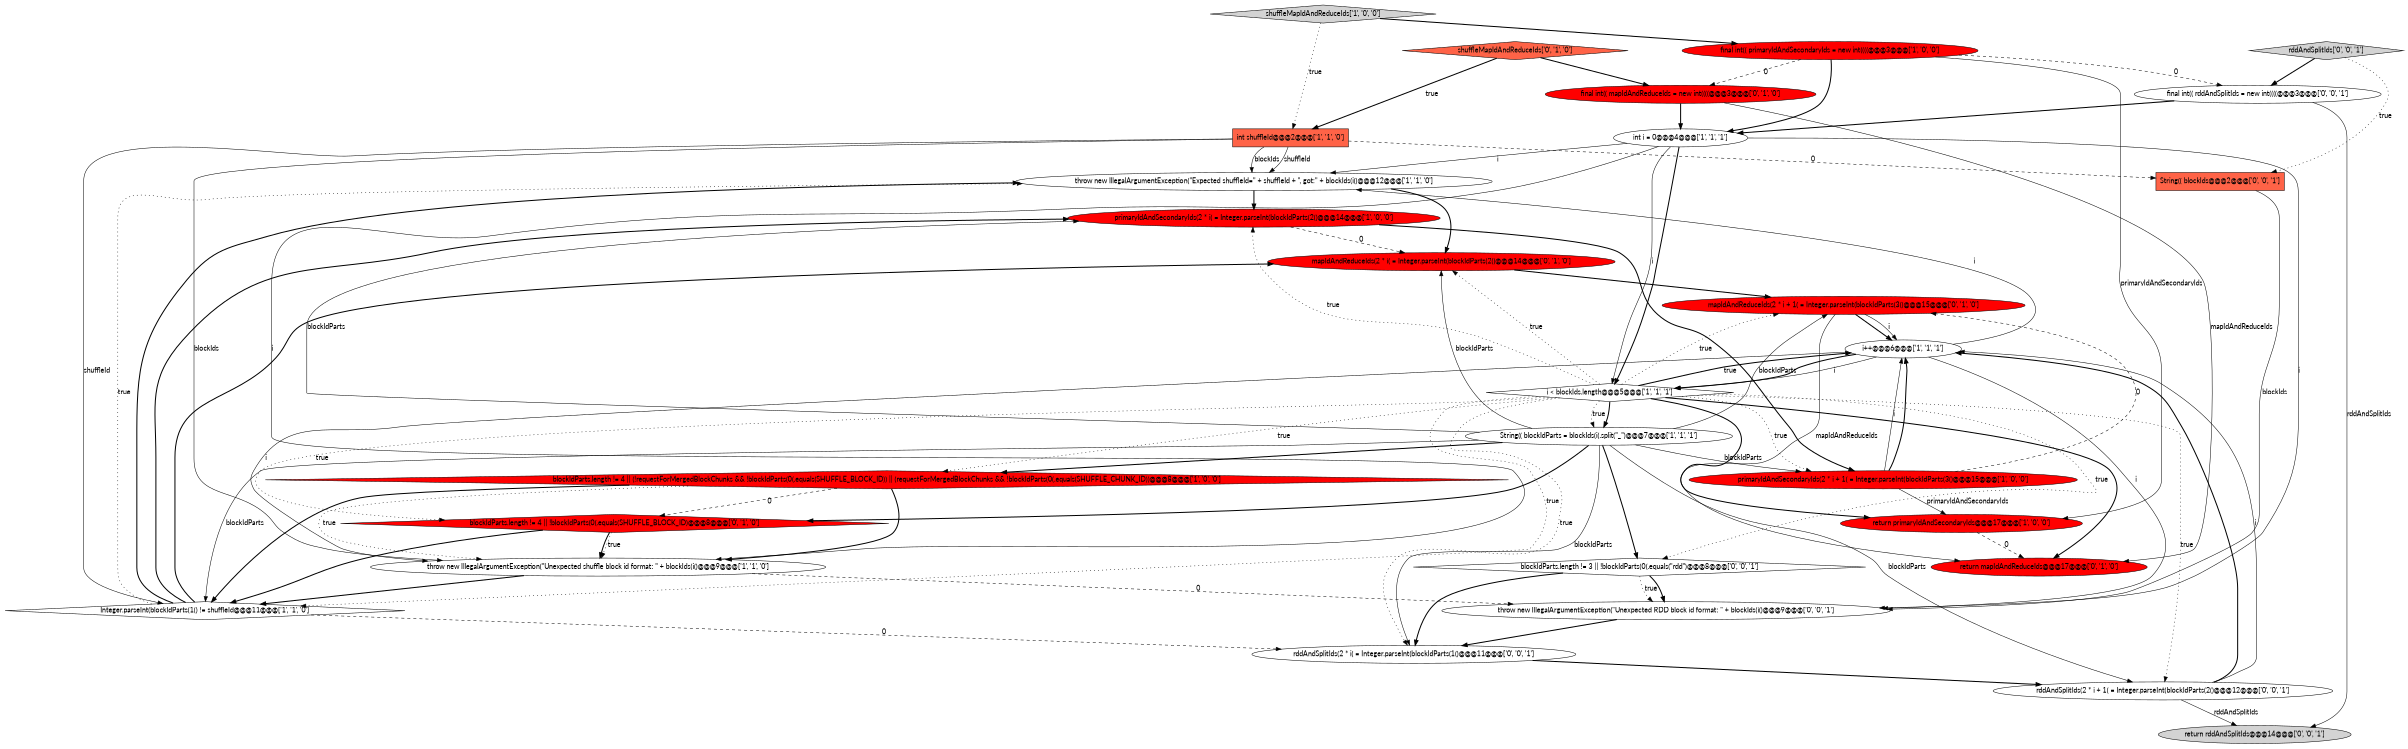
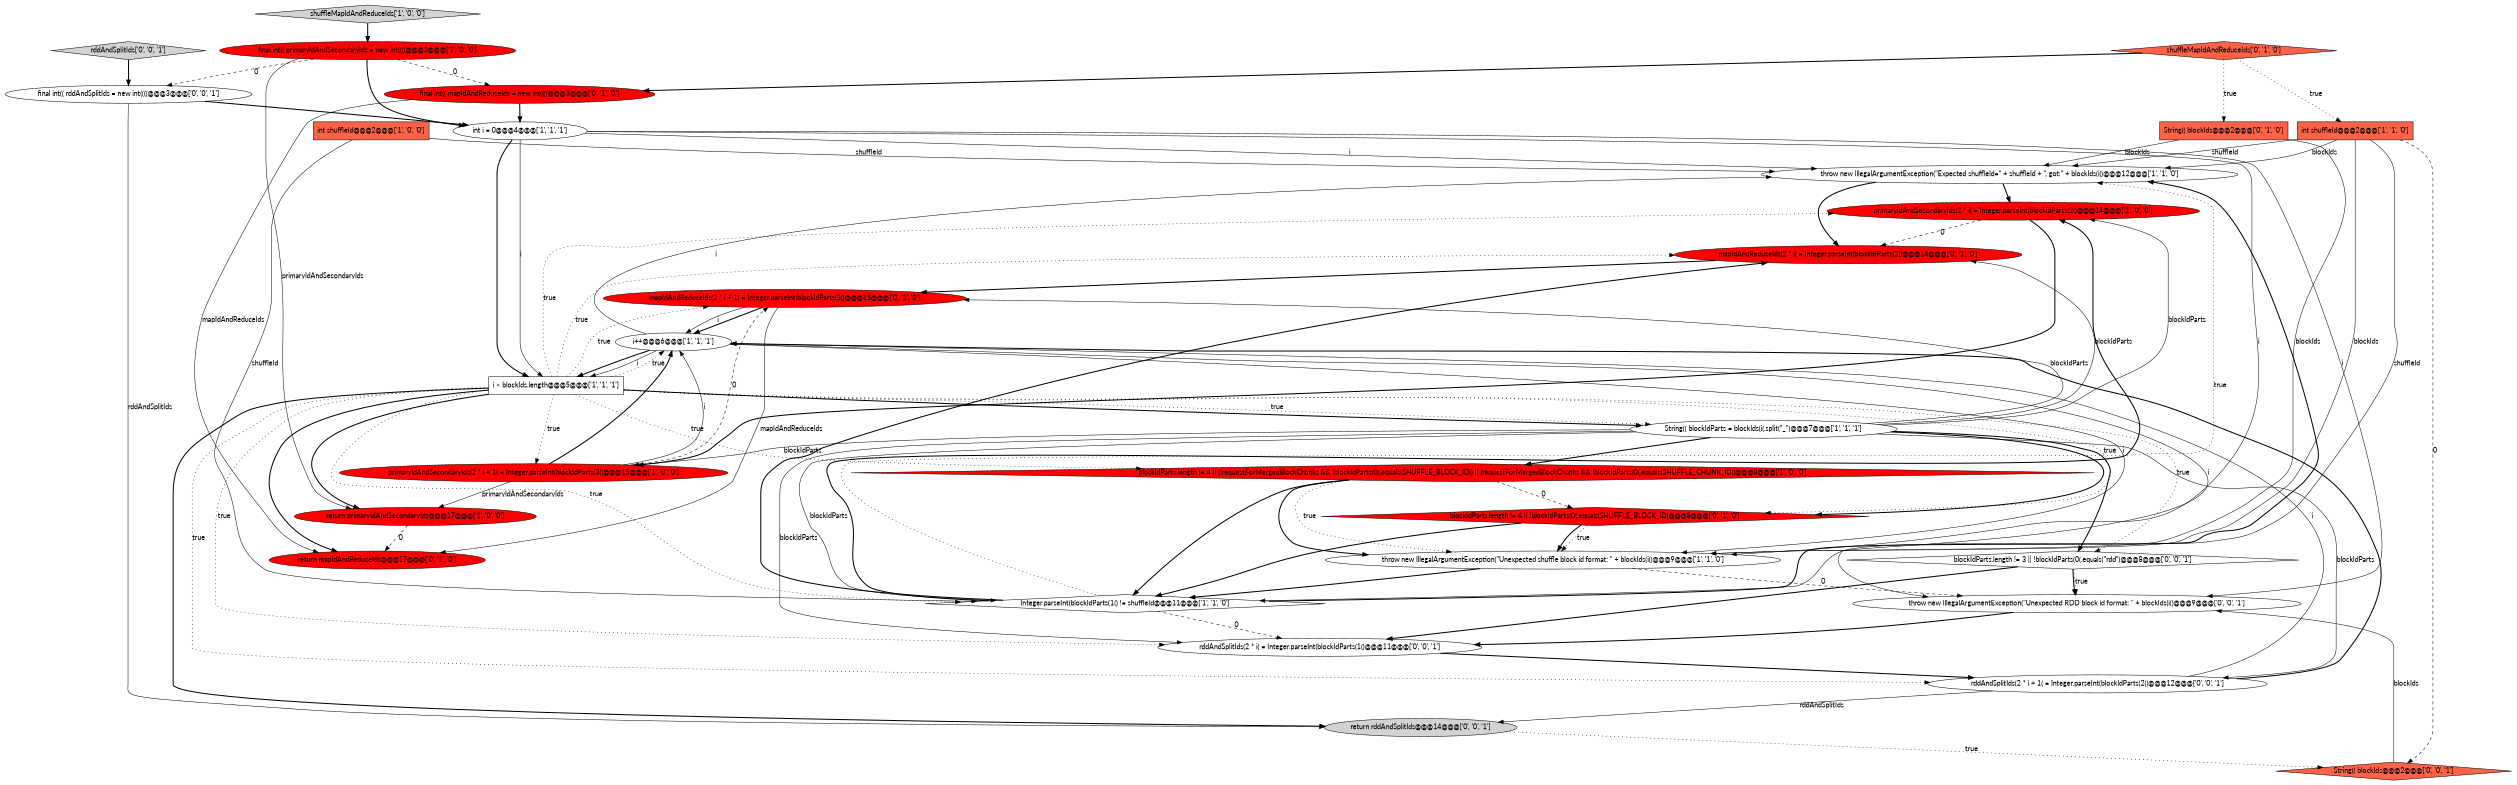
edge "shuffleMapIdAndReduceIds['1', '0', '0']" -> "int shuffleId@@@2@@@['1', '1', '0']": removed, label "true"
edge "shuffleMapIdAndReduceIds['0', '1', '0']" -> "int shuffleId@@@2@@@['1', '1', '0']": style bold -> dotted
edge "rddAndSplitIds['0', '0', '1']" -> "String(( blockIds@@@2@@@['0', '0', '1']": now "return rddAndSplitIds@@@14@@@['0', '0', '1']" -> "String(( blockIds@@@2@@@['0', '0', '1']"
node "int shuffleId@@@2@@@['1', '0', '0']": added
node "String(( blockIds@@@2@@@['0', '1', '0']": added
node "String(( blockIds@@@2@@@['0', '0', '1']": shape box -> diamond
edge "i < blockIds.length@@@5@@@['1', '1', '1']" -> "i++@@@6@@@['1', '1', '1']": style bold -> dotted
node "i < blockIds.length@@@5@@@['1', '1', '1']": shape diamond -> box
edge "i < blockIds.length@@@5@@@['1', '1', '1']" -> "return rddAndSplitIds@@@14@@@['0', '0', '1']": added
